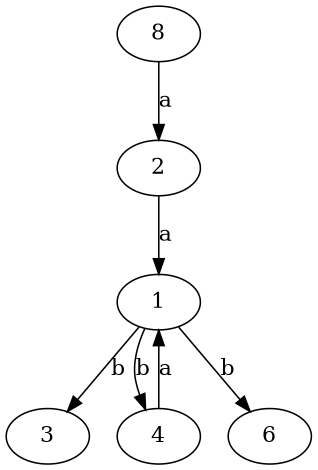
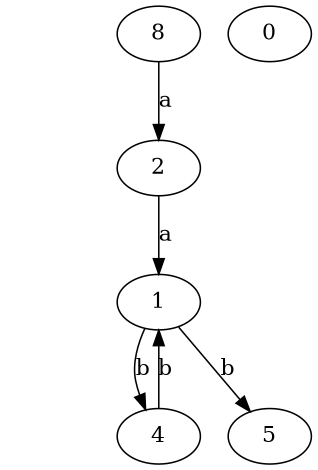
node "0": added
edge "4" -> "1": label "a" -> "b"
node "3": removed
node "6": label "6" -> "5"
